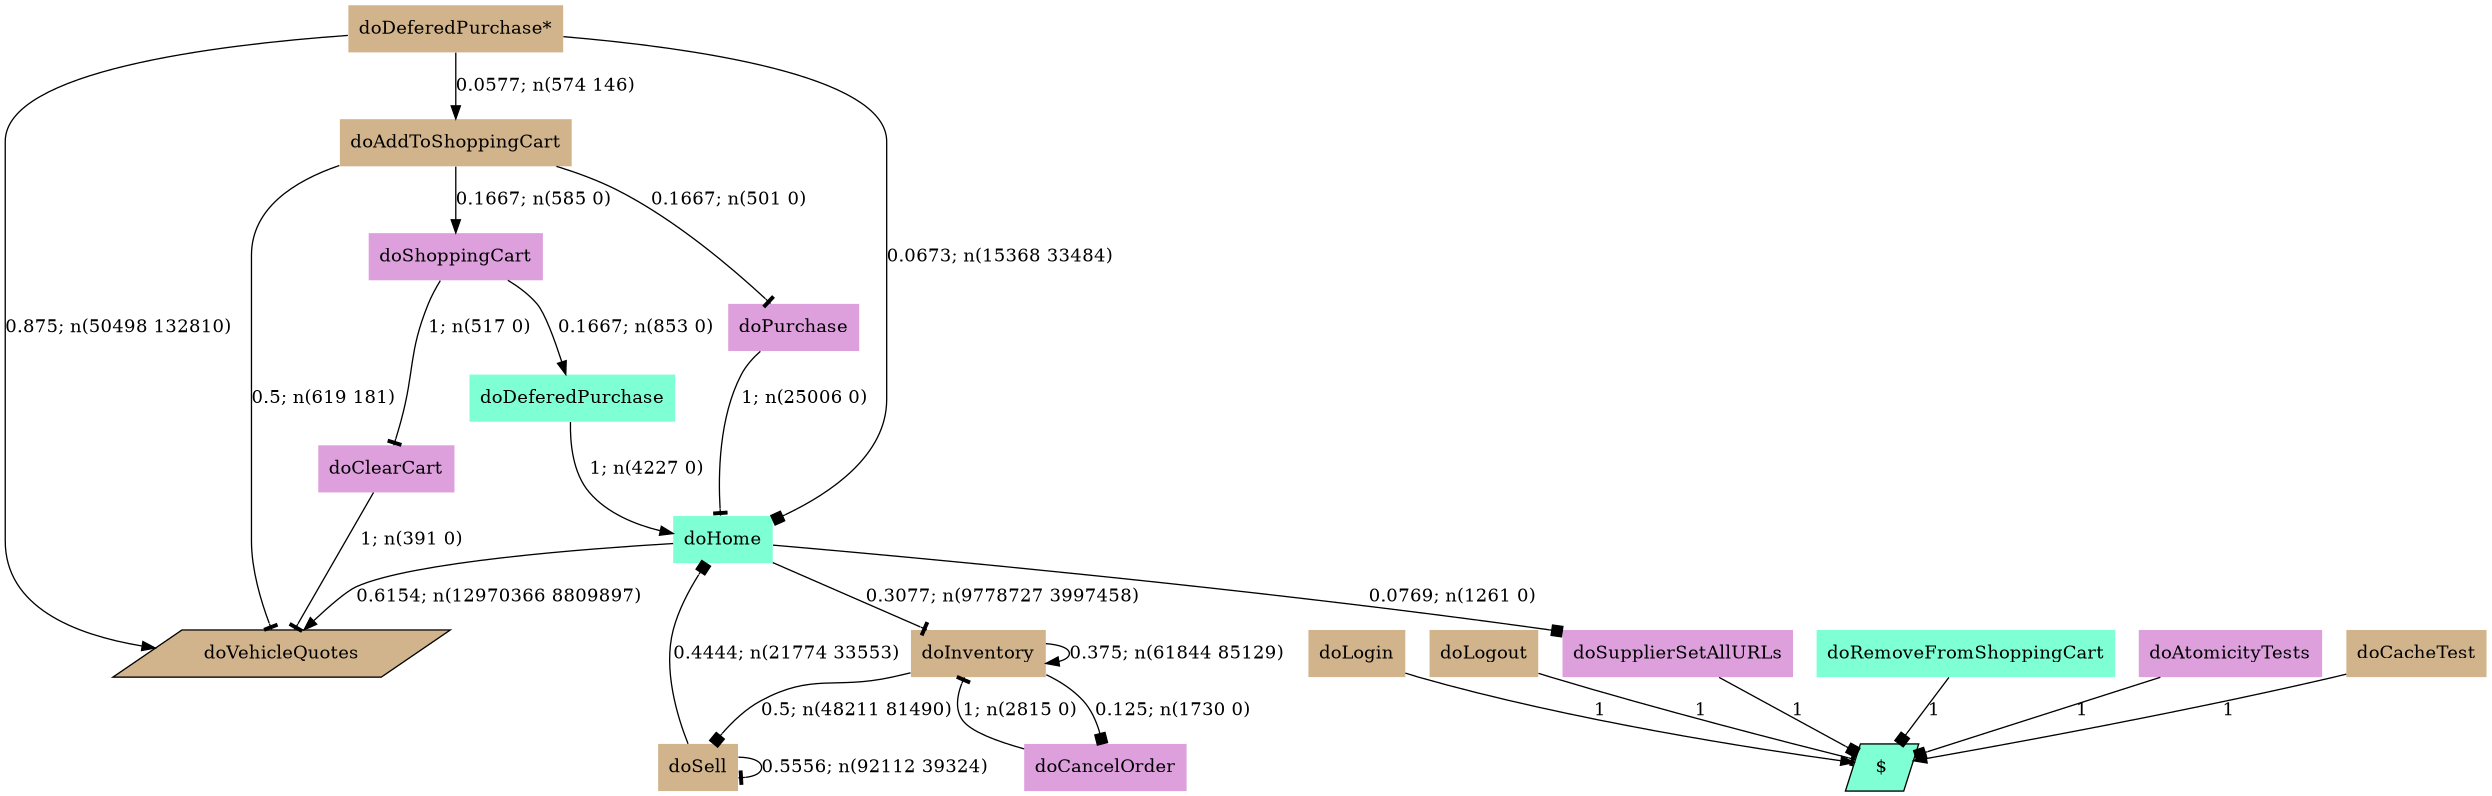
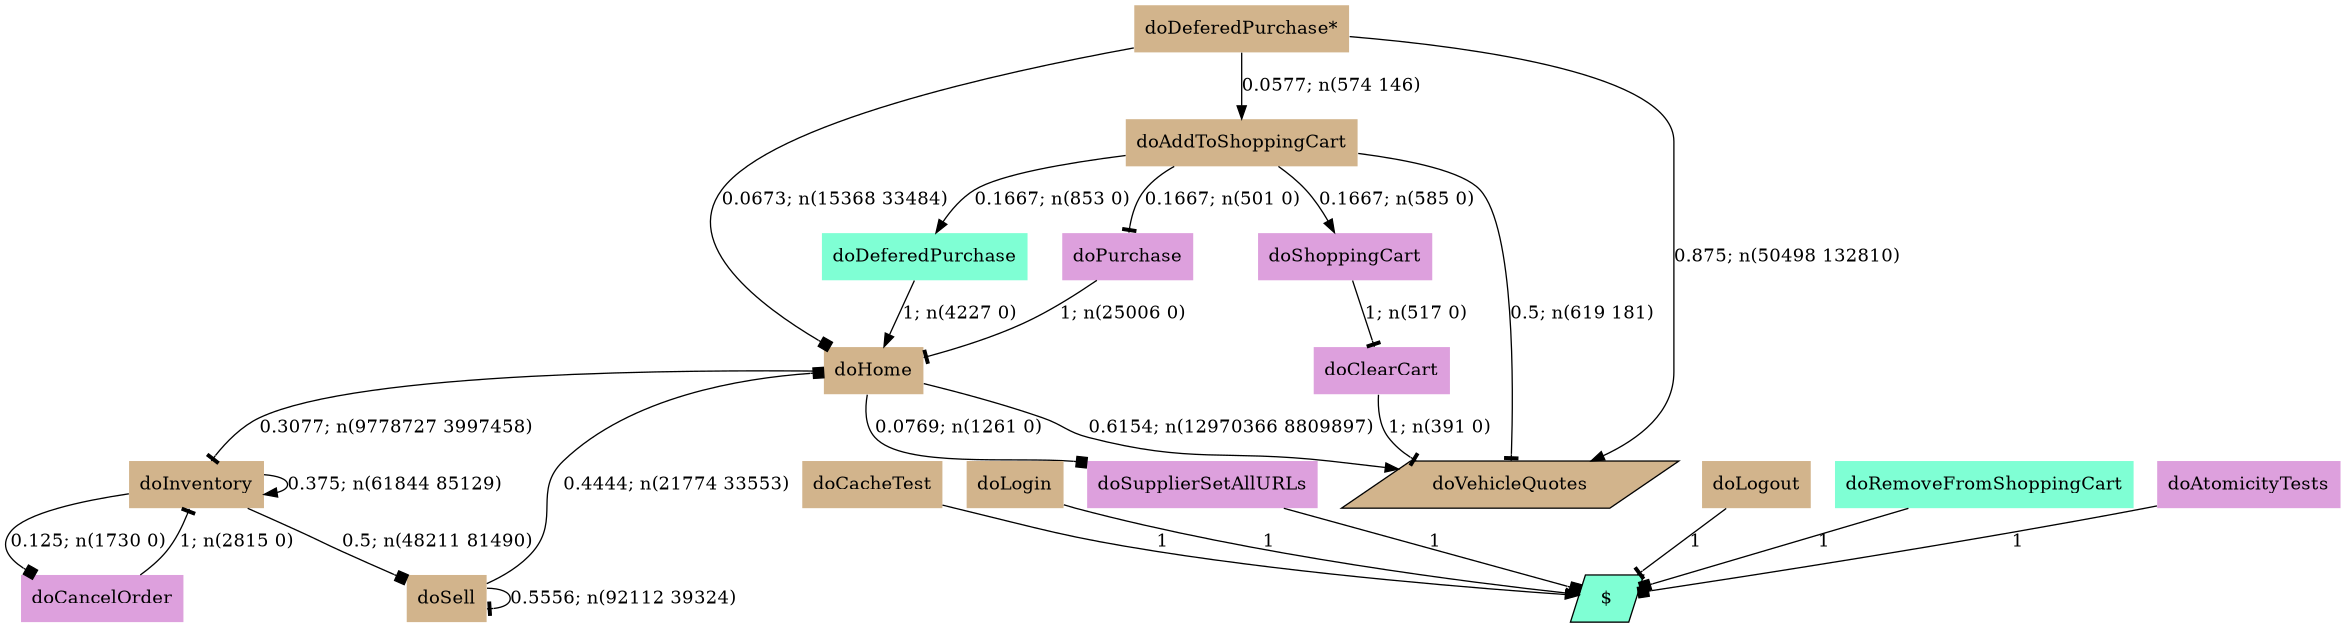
edge "doShoppingCart" -> "doDeferedPurchase": now "doAddToShoppingCart" -> "doDeferedPurchase"
node "doHome": fillcolor aquamarine -> tan
